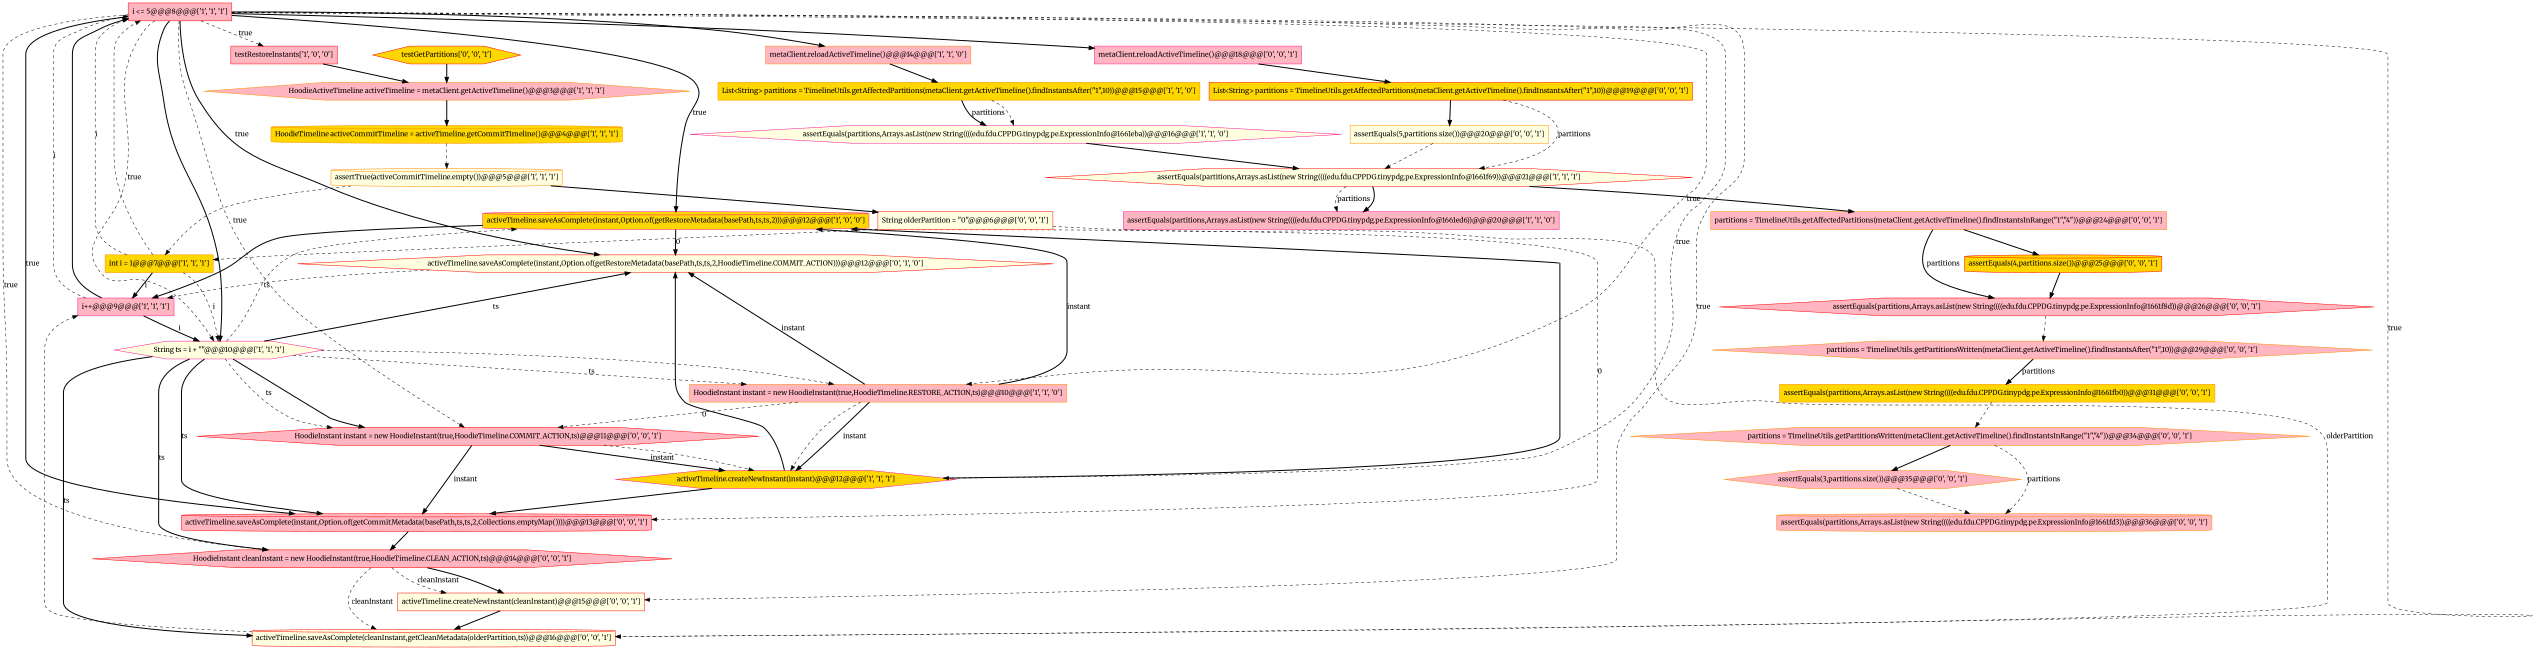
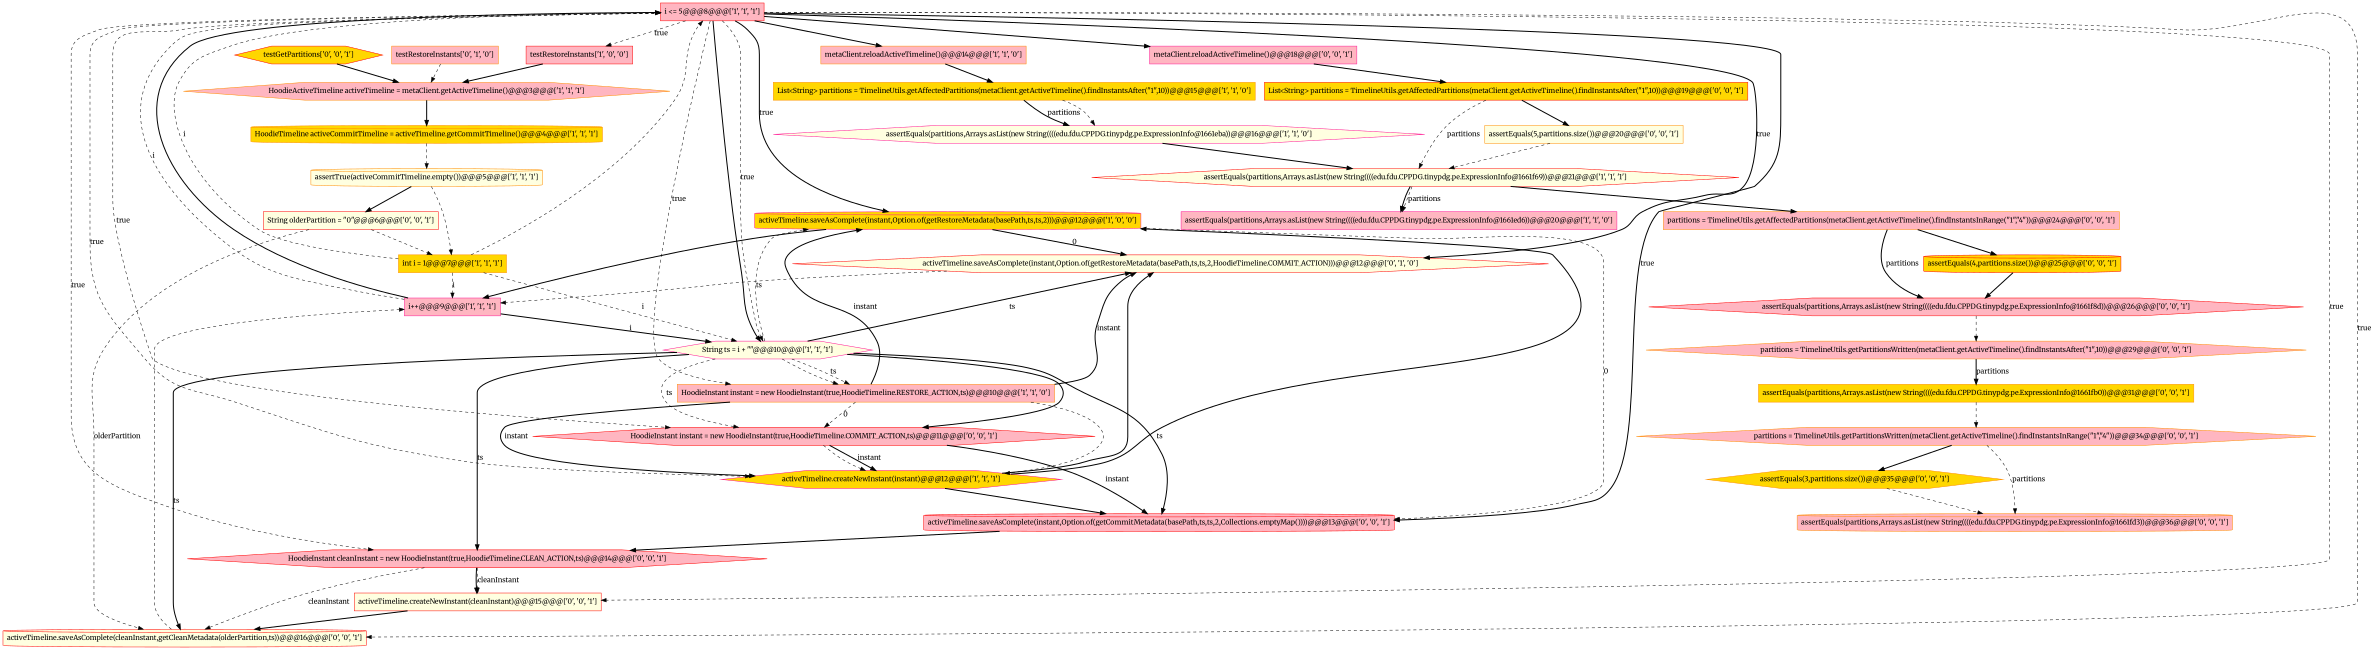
node "testRestoreInstants['0', '1', '0']": added
edge "int i = 1@@@7@@@['1', '1', '1']" -> "i++@@@9@@@['1', '1', '1']": style bold -> dashed
node "assertEquals(3,partitions.size())@@@35@@@['0', '0', '1']": fillcolor lightpink -> gold
